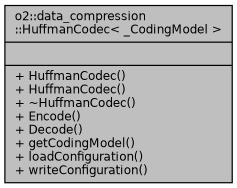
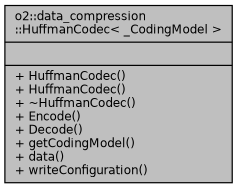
node "o2::data_compression": text "+ loadConfiguration()" -> "+ data()"
